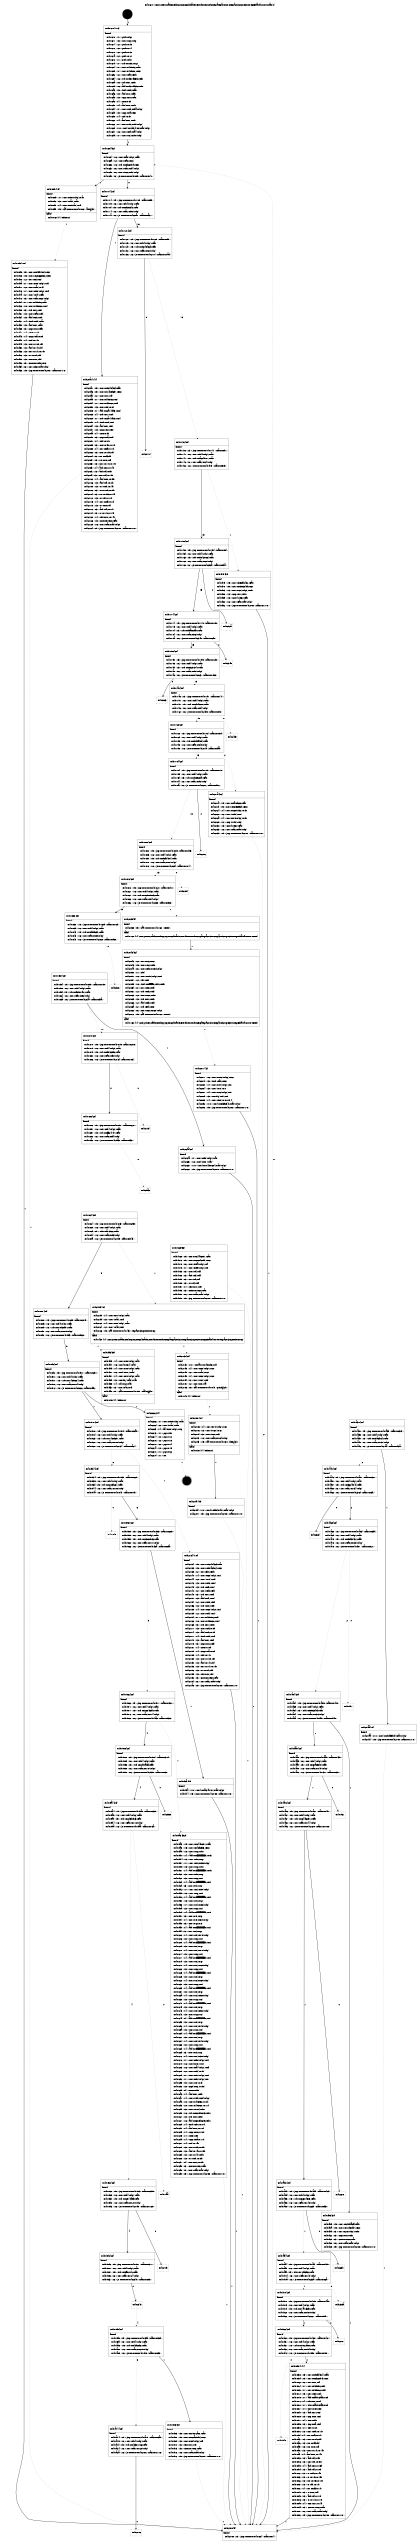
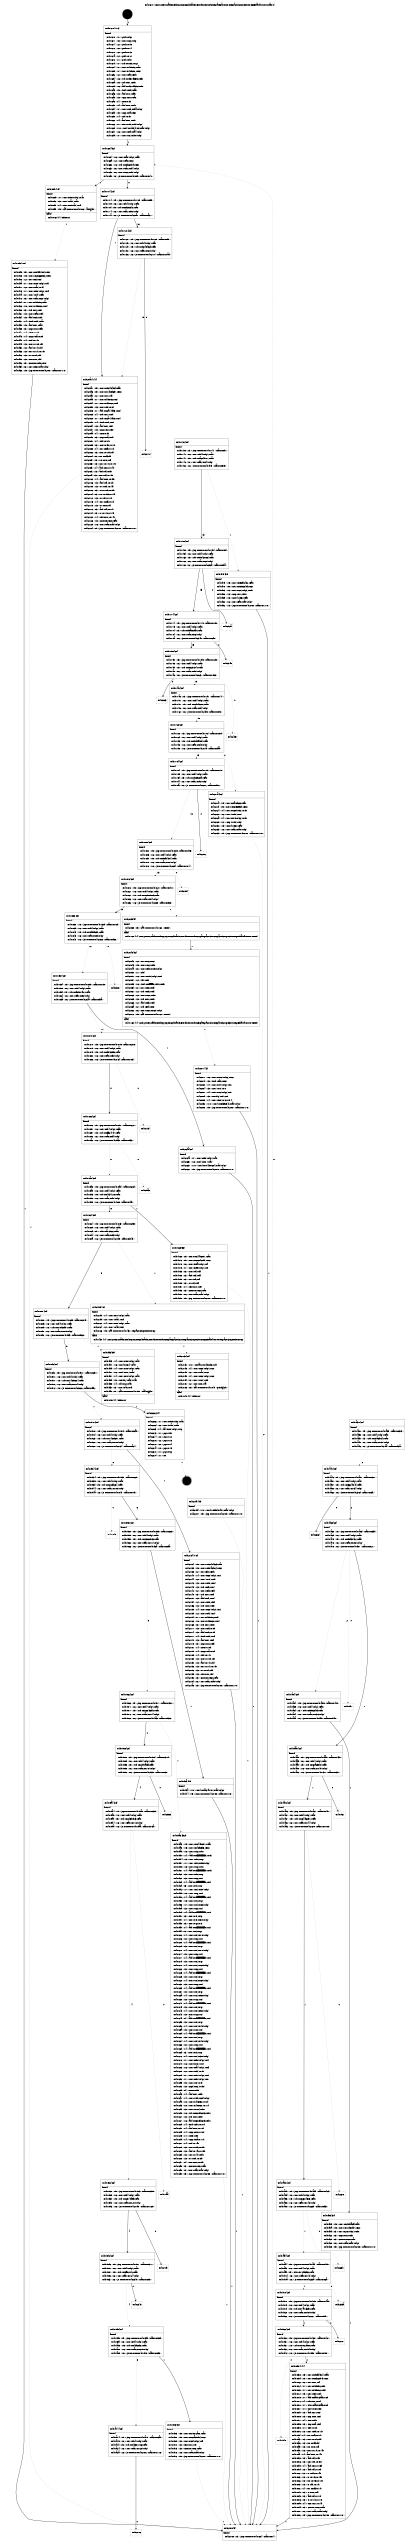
edge "0x401720 [28]" -> "0x40173c [28]": now "0x401720 [28]" -> "0x4020a1 [147]"
edge "0x4017ac [28]" -> "0x402485": now "0x401790 [28]" -> "0x402485"
edge "0x401838 [28]" -> "0x401854 [28]": added, label "12"
node "0x4018a8 [28]": added
edge "0x4018fc [28]" -> "0x401918 [28]": style bold -> dotted
node "0x4021e8 [21]": removed
edge "0x401918 [28]" -> "0x402134 [118]": style dotted -> bold
edge "0x401a84 [28]" -> "0x401aa0 [28]": now "0x401a68 [28]" -> "0x401aa0 [28]"
node "0x4021aa [15]": removed
edge "0x401abc [28]" -> "0x40267e": style bold -> dotted
edge "0x401ad8 [28]" -> "0x40263b": style bold -> dotted
edge "0x402548" -> "0x4019f8 [28]": now "0x4019dc [28]" -> "0x4019f8 [28]"
